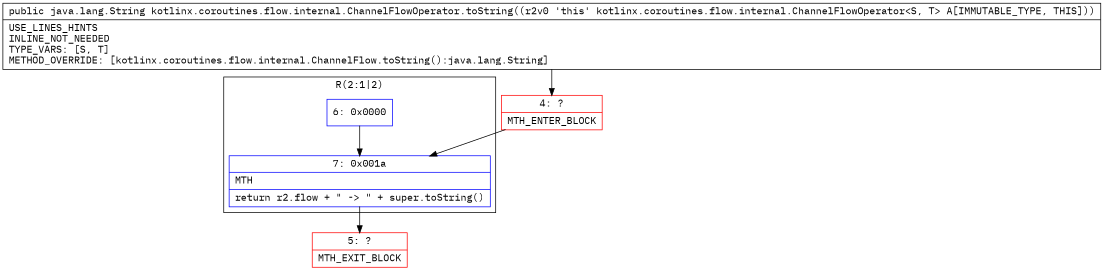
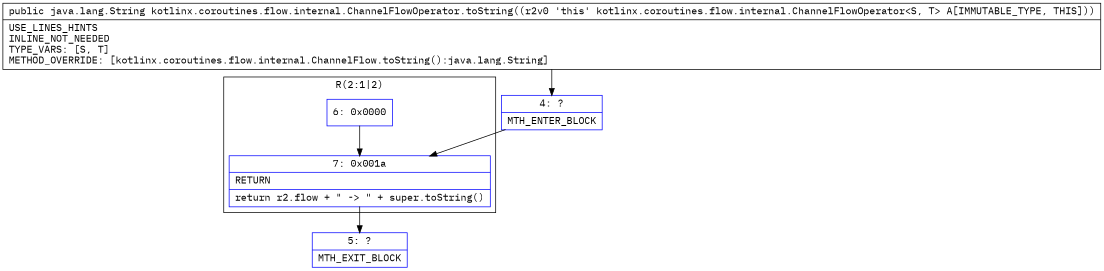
node "4: ?": color red -> blue
node "7: 0x001a": text "MTH" -> "RETURN"
node "5: ?": color red -> blue
